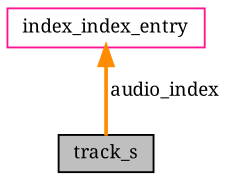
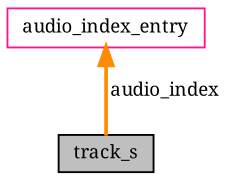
node "index_index_entry": label "index_index_entry" -> "audio_index_entry"
